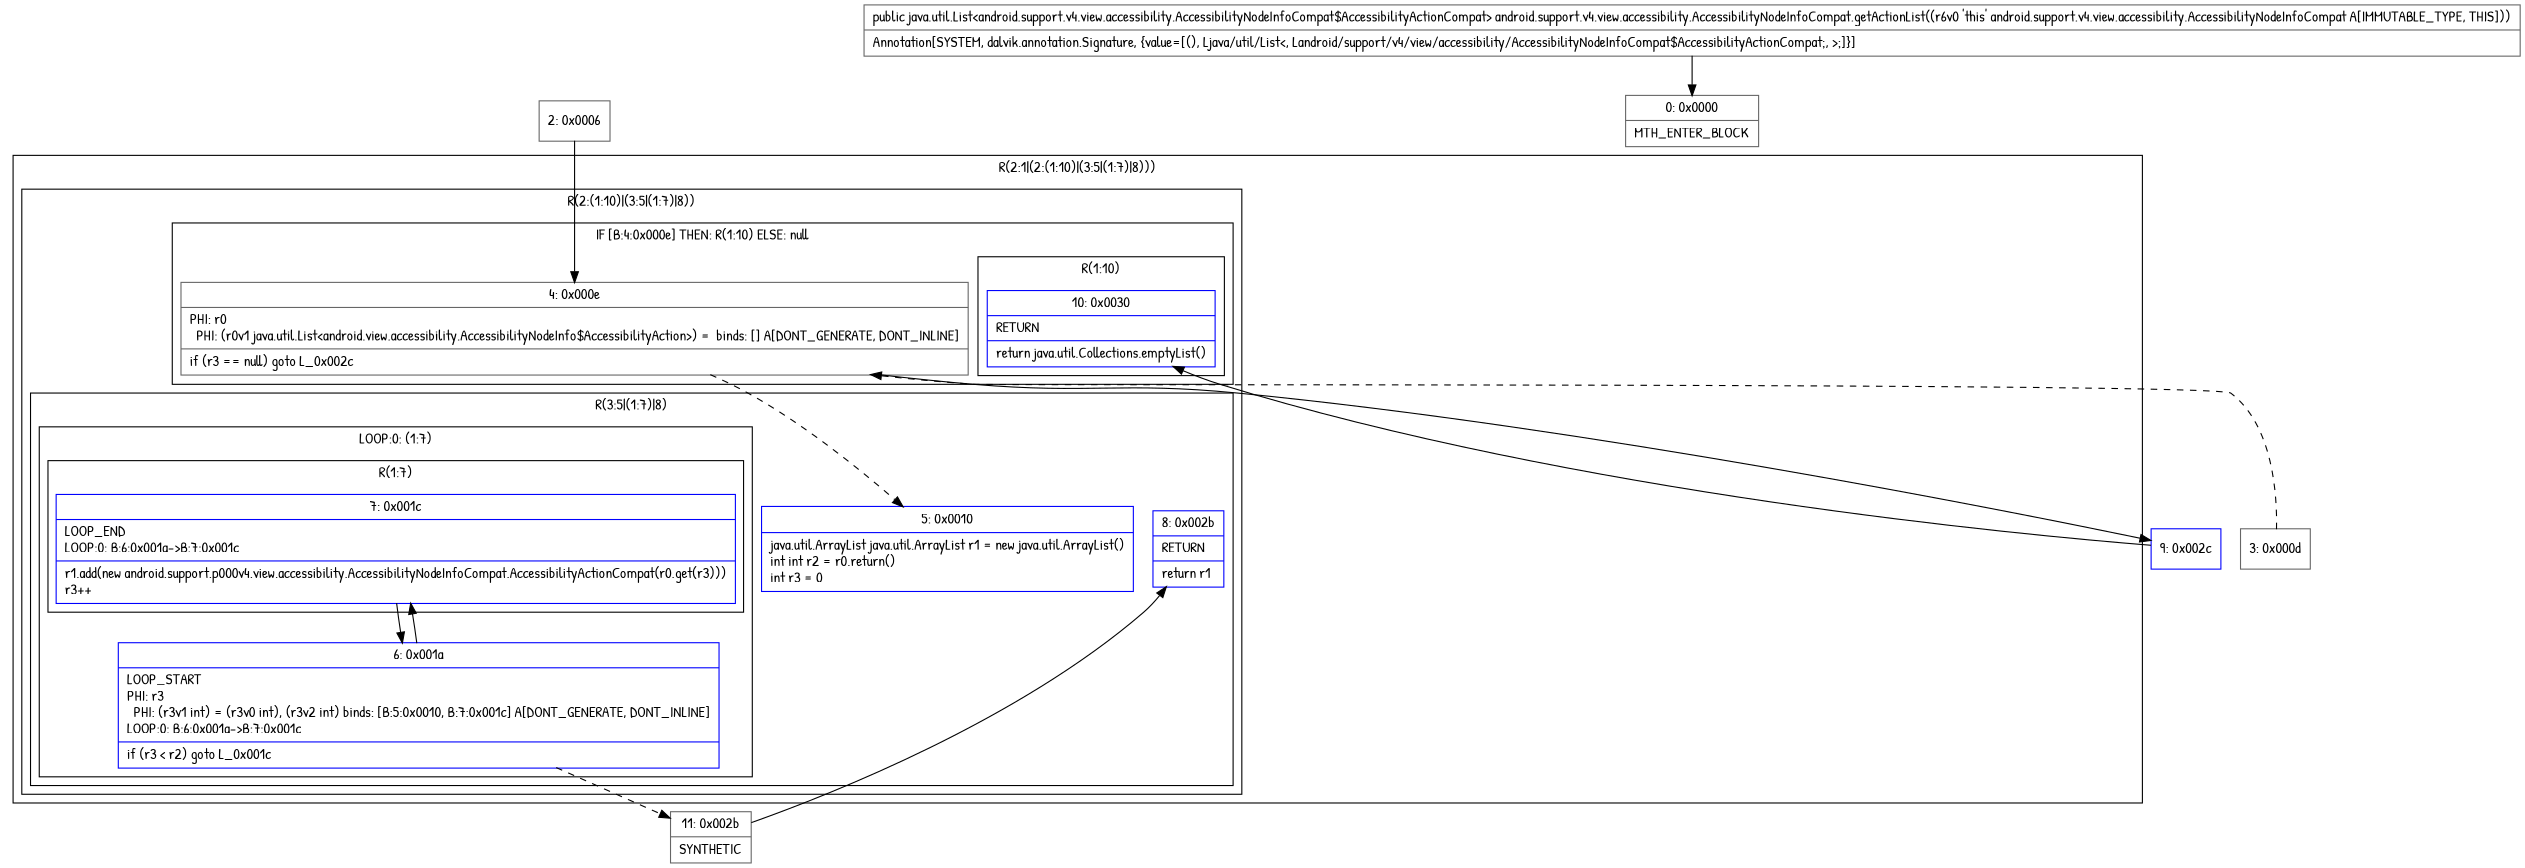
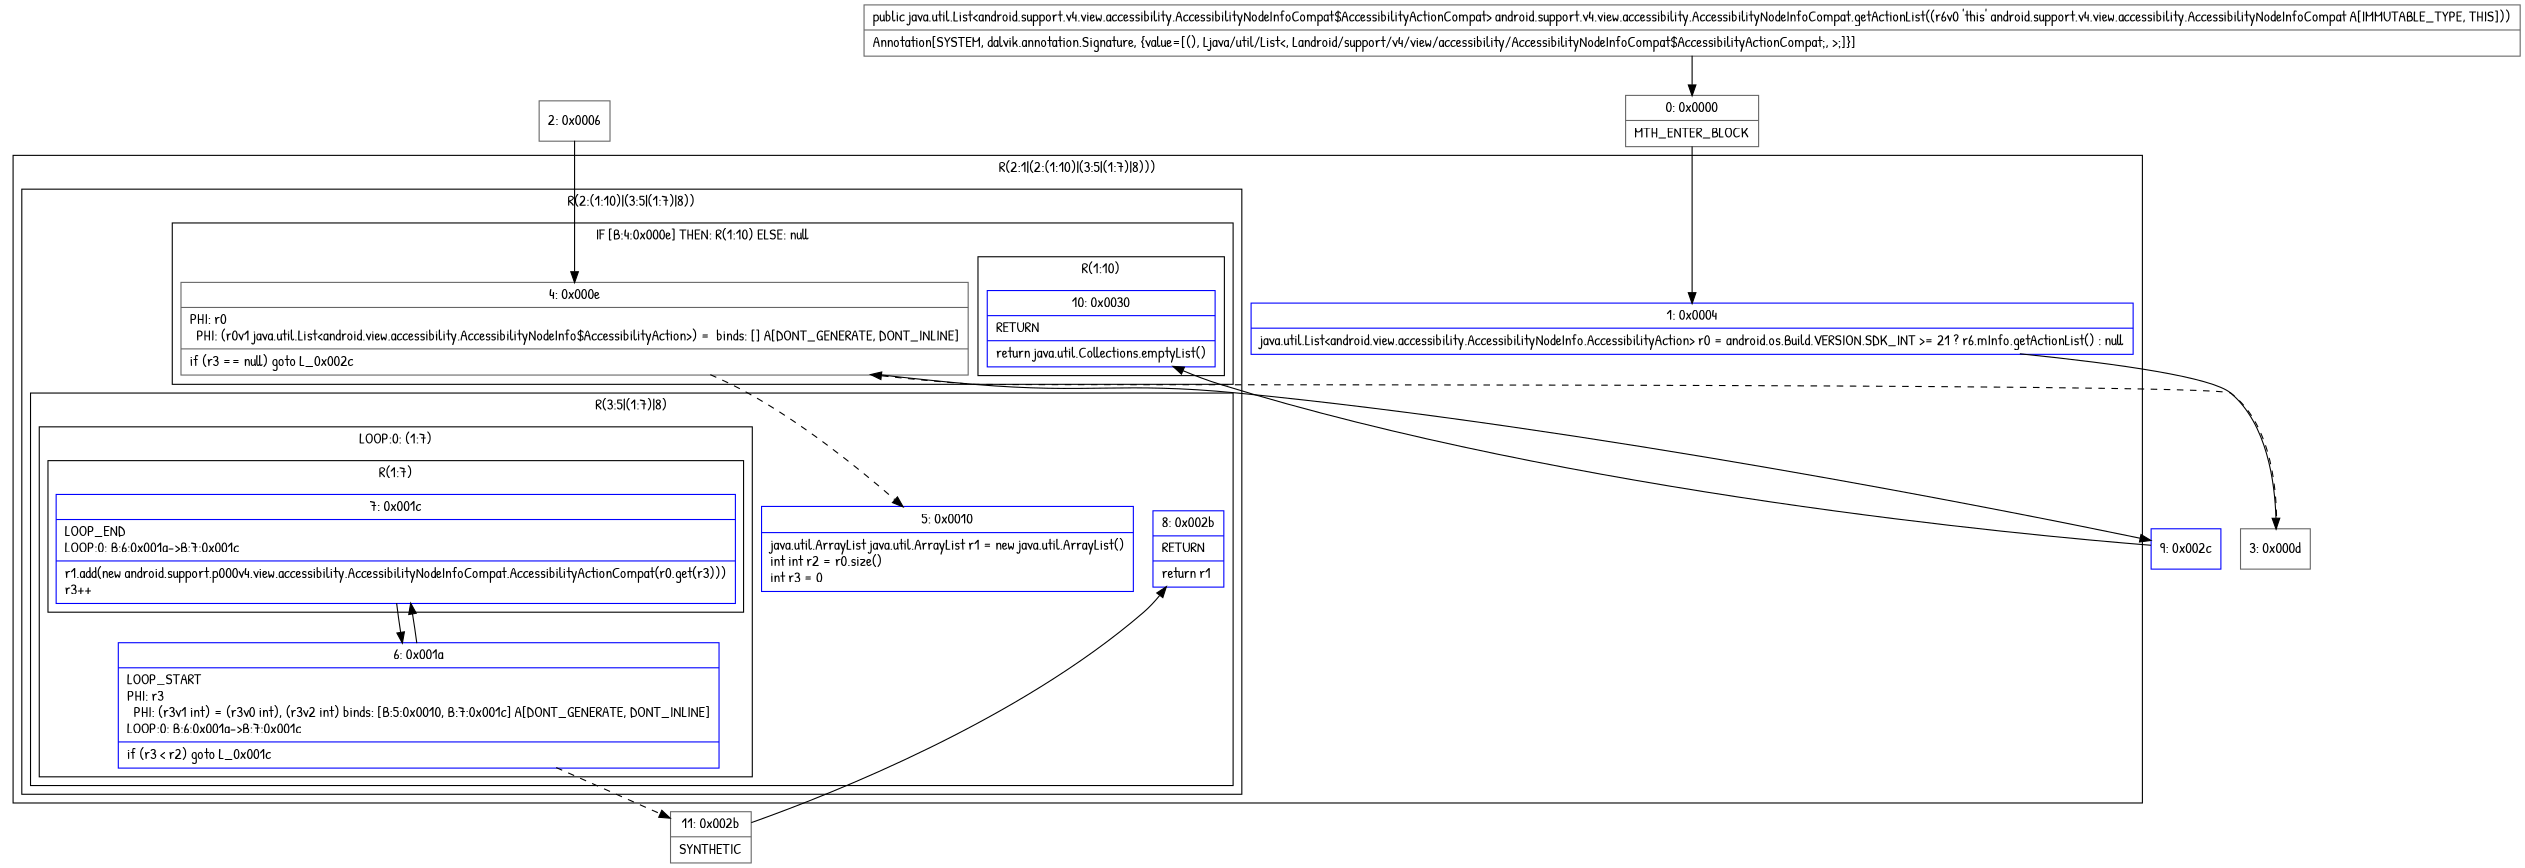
node "1: 0x0004": added
node "5: 0x0010": text "int int r2 = r0.return()" -> "int int r2 = r0.size()"
